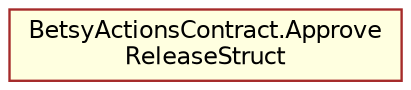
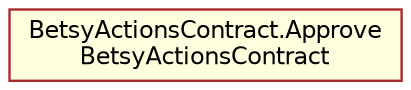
node "BetsyActionsContract.Approve ReleaseStruct": label "BetsyActionsContract.Approve ReleaseStruct" -> "BetsyActionsContract.Approve BetsyActionsContract"
